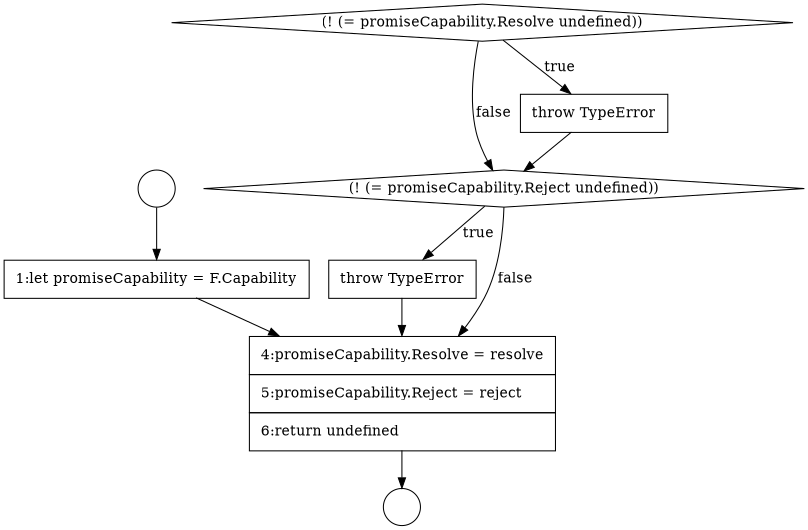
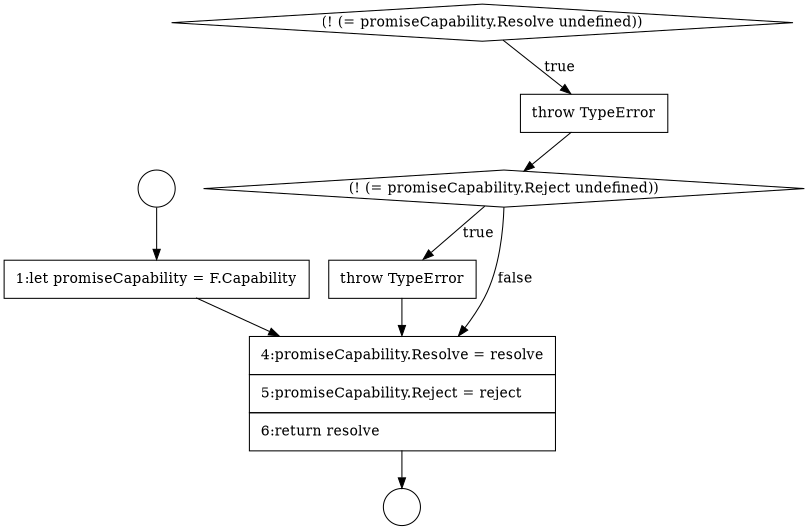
edge "(! (= promiseCapability.Resolve undefined))" -> "(! (= promiseCapability.Reject undefined))": removed, label "false"
node "4:promiseCapability.Resolve = resolve": text "6:return undefined" -> "6:return resolve"
